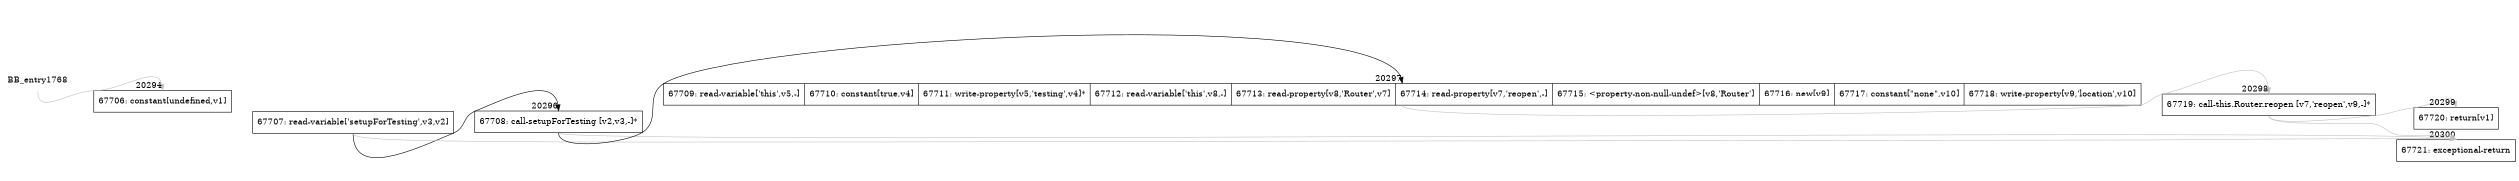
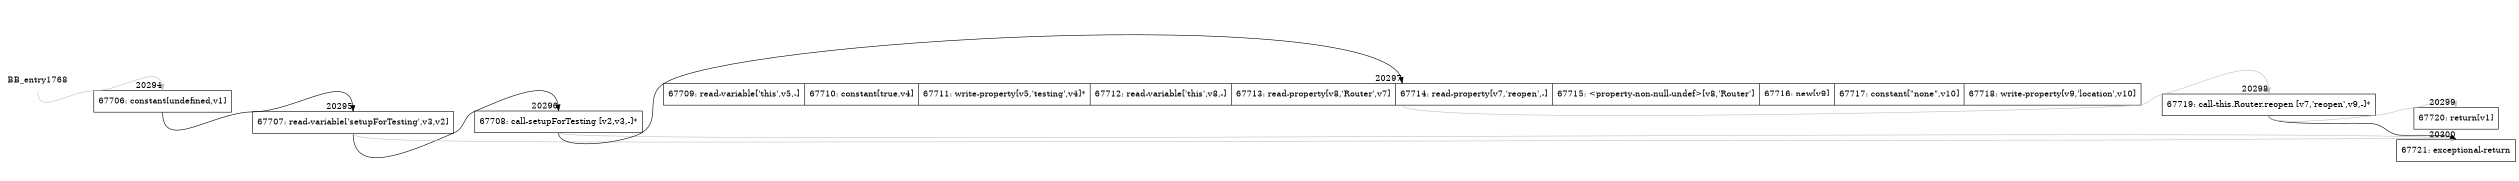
edge "67706: constant[undefined,v1]" -> "67707: read-variable['setupForTesting',v3,v2]": added
edge "67719: call-this.Router.reopen [v7,'reopen',v9,-]*" -> "67721: exceptional-return": color gray -> black
